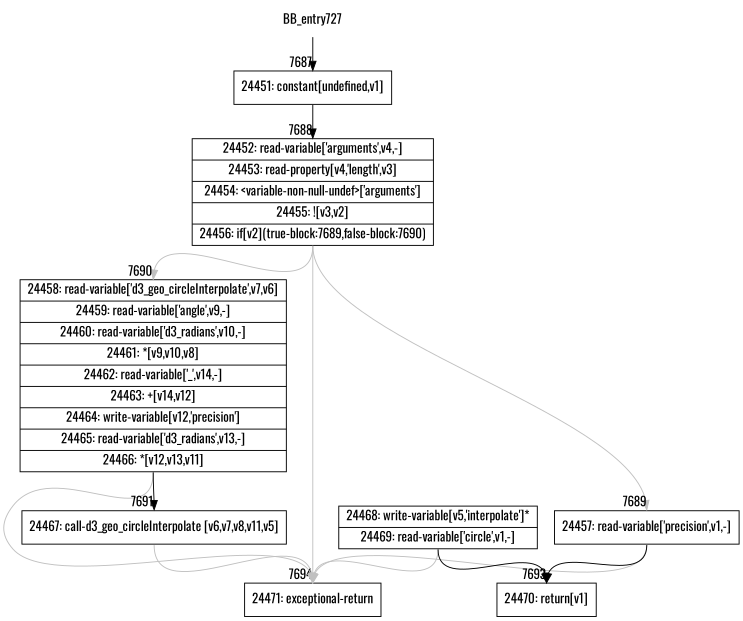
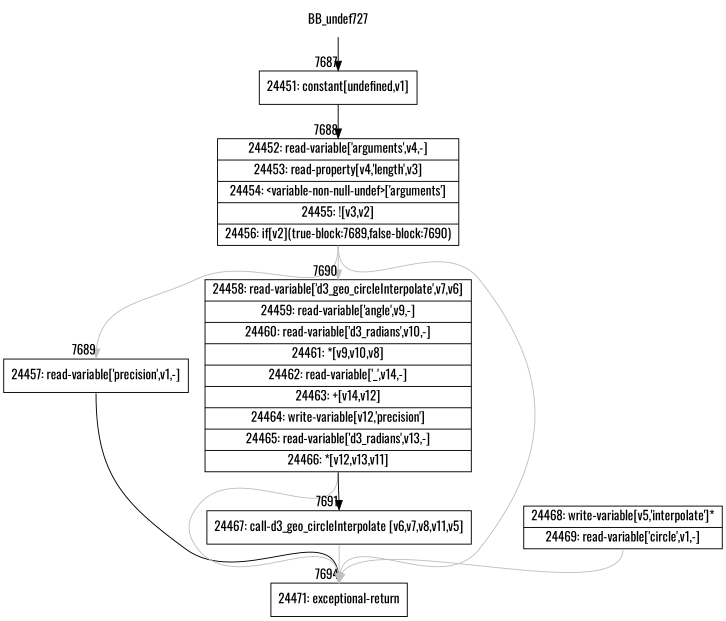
node "BB_entry727": label "BB_entry727" -> "BB_undef727"
edge "24457: read-variable['precision',v1,-]" -> "24471: exceptional-return": color gray -> black
node "24470: return[v1]": removed
